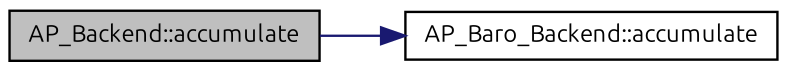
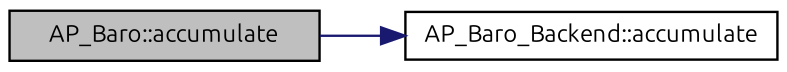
node "AP_Backend::accumulate": label "AP_Backend::accumulate" -> "AP_Baro::accumulate"
